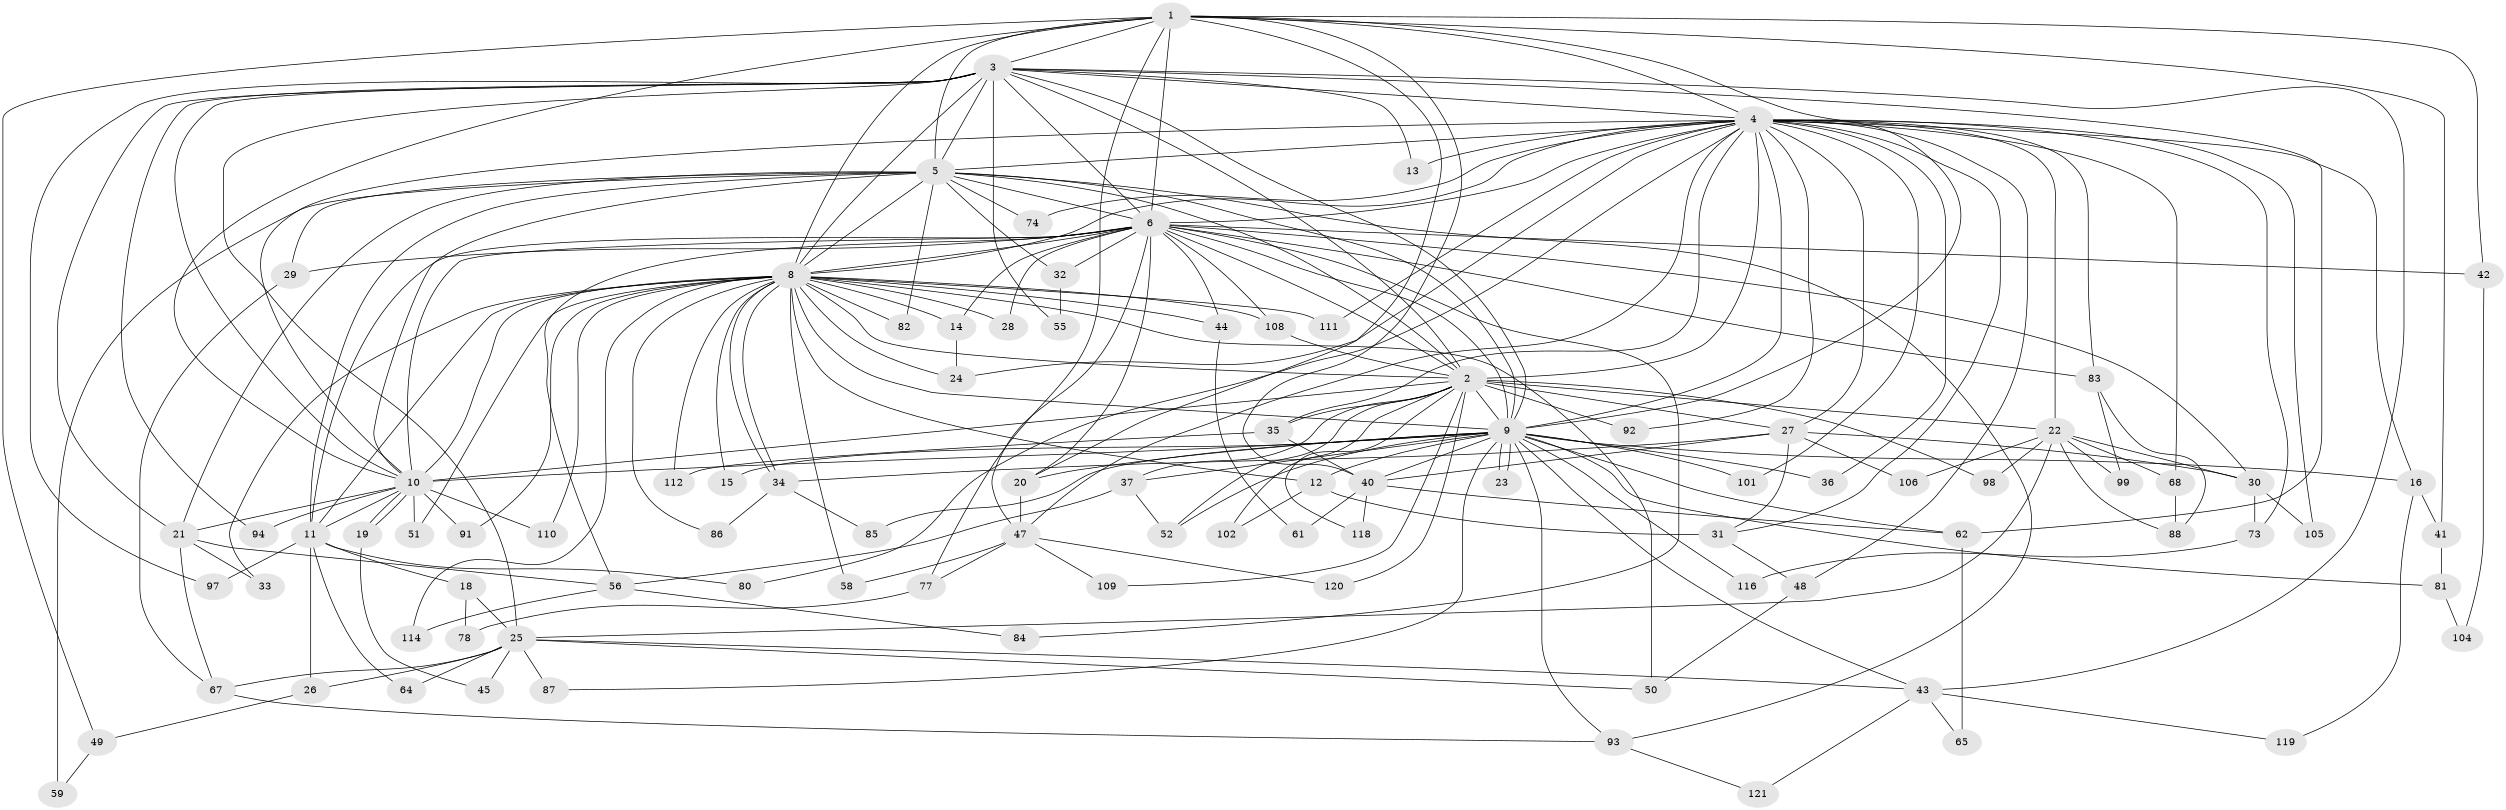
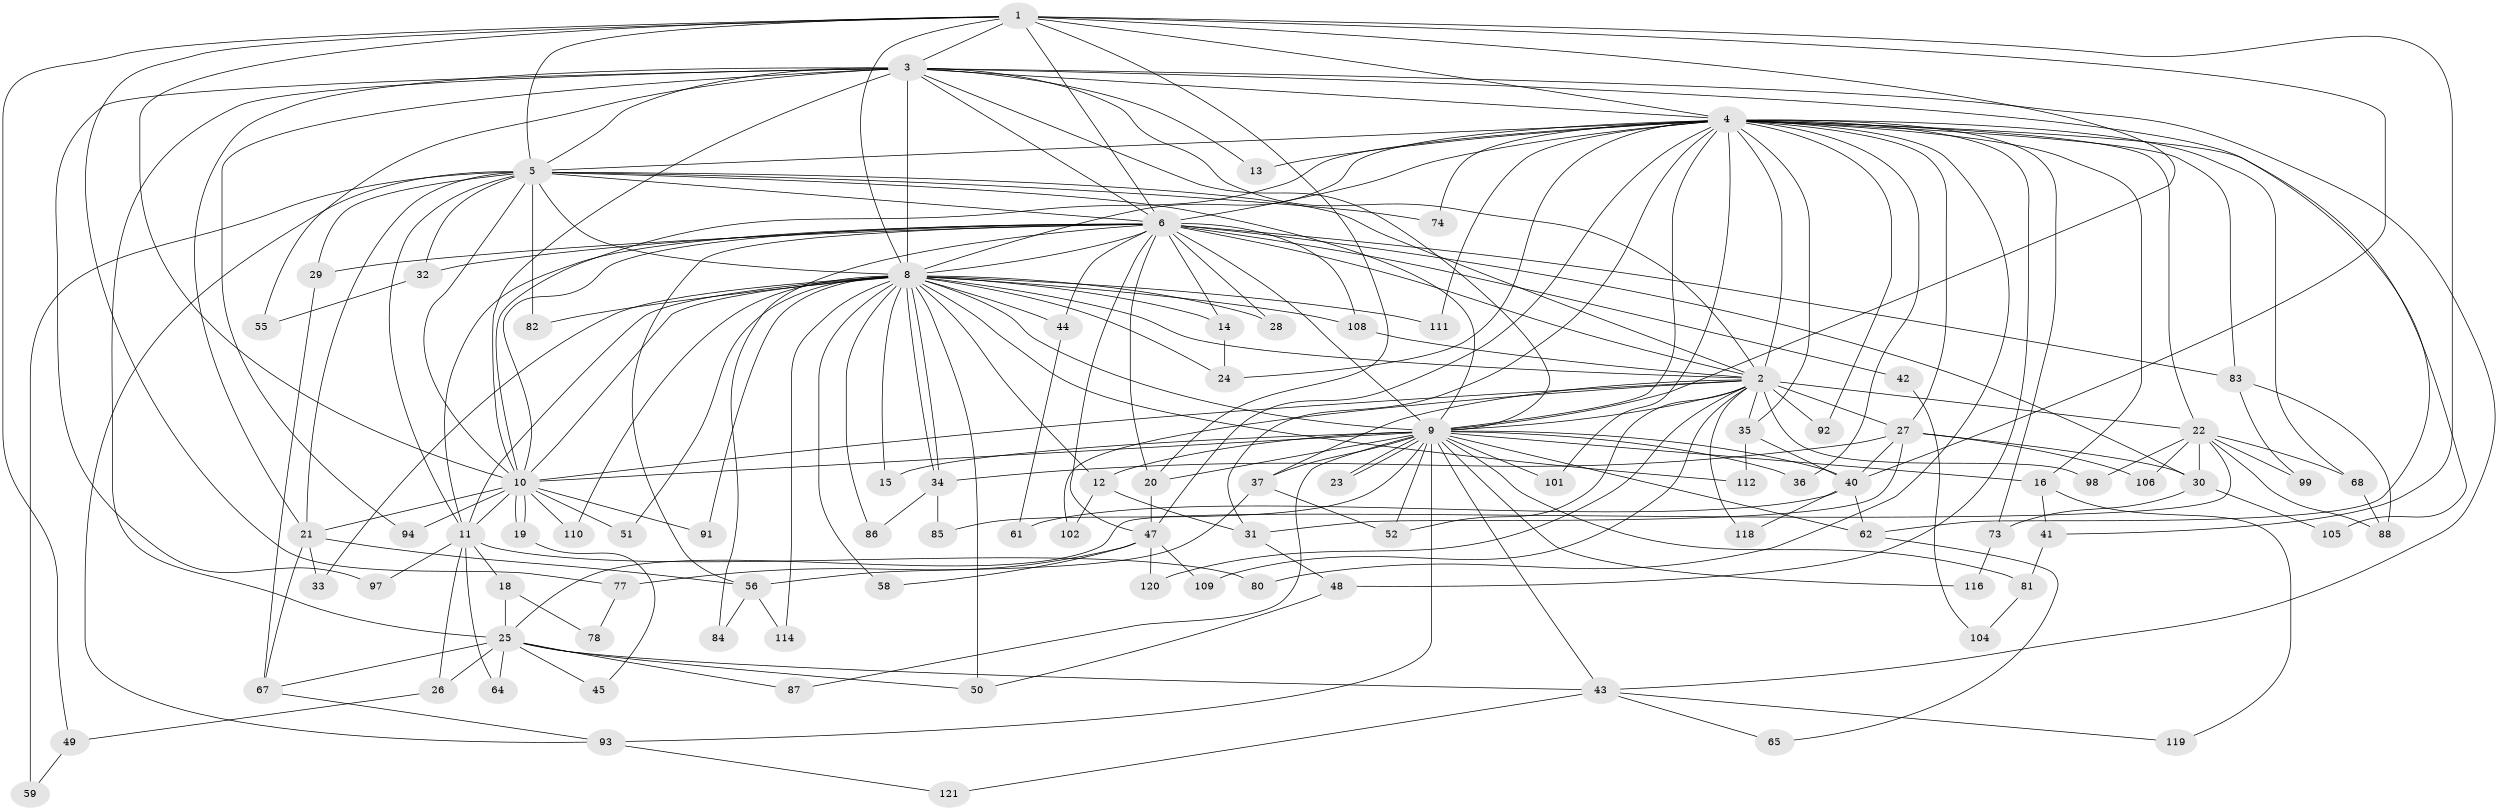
edge "1" -- "42": removed
